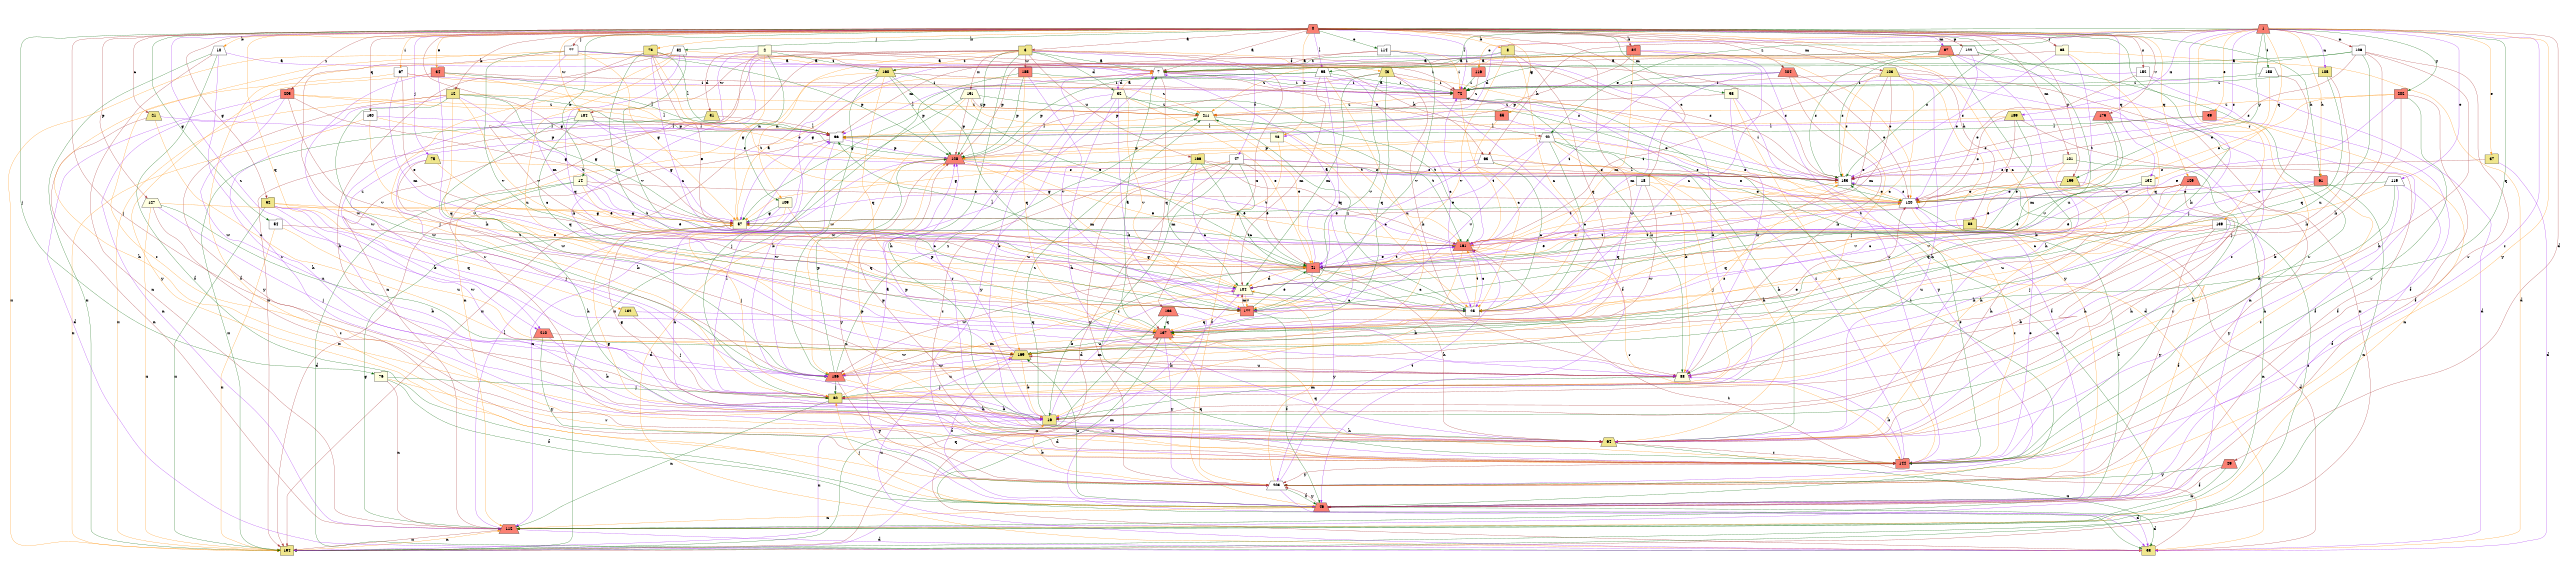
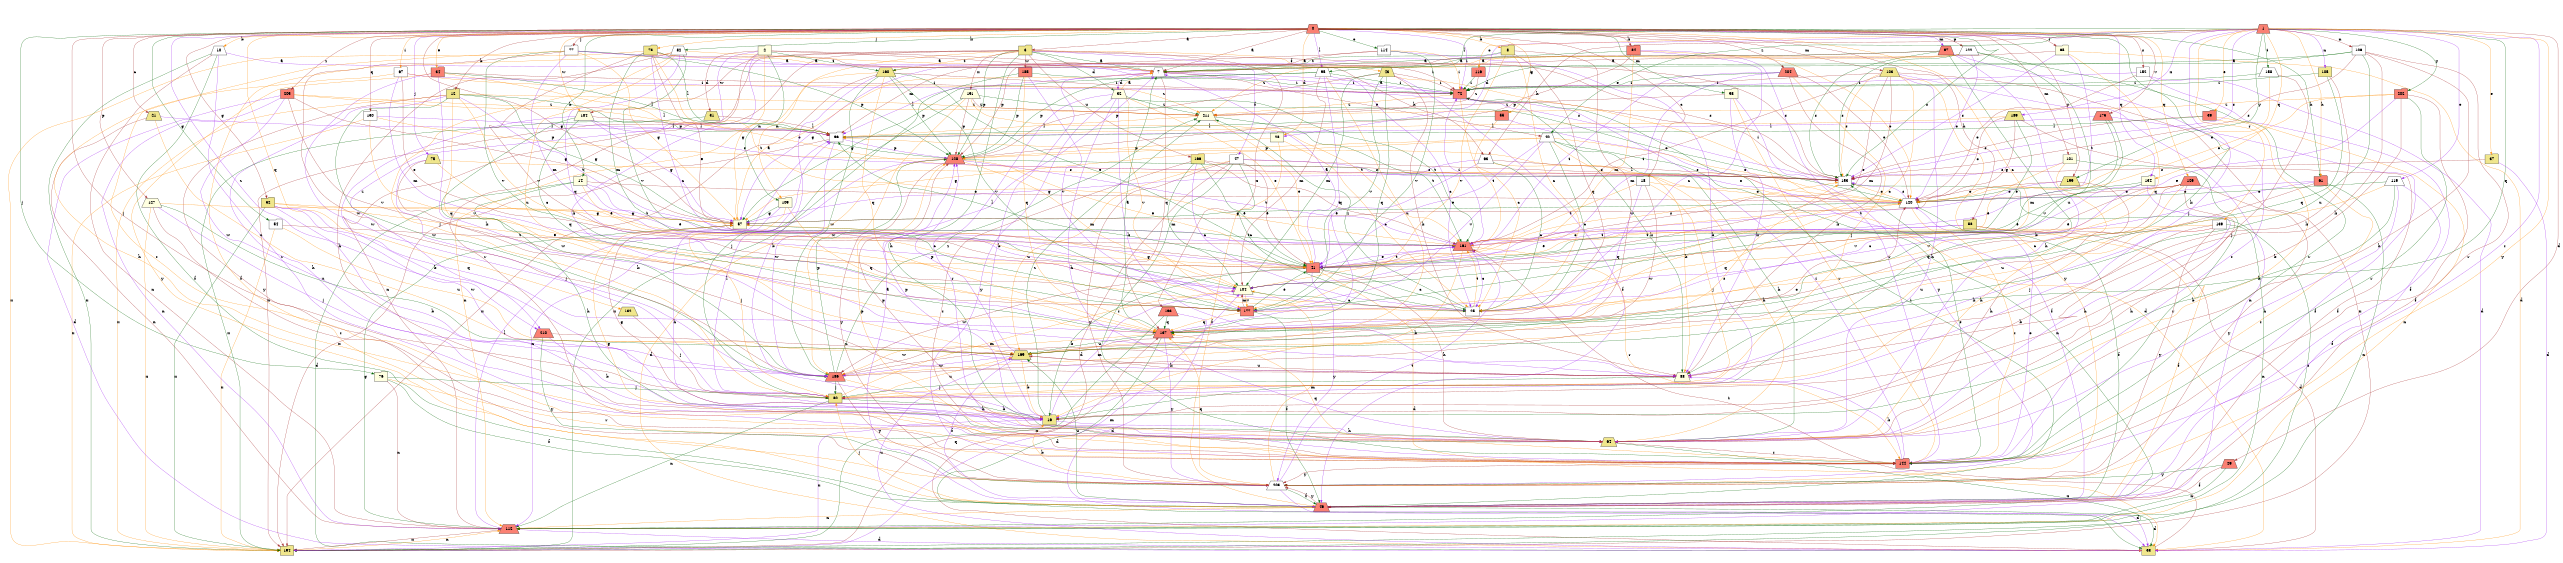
edge "41" -> "104": now "41" -> "33"
edge "132" -> "137": removed, label "q"
